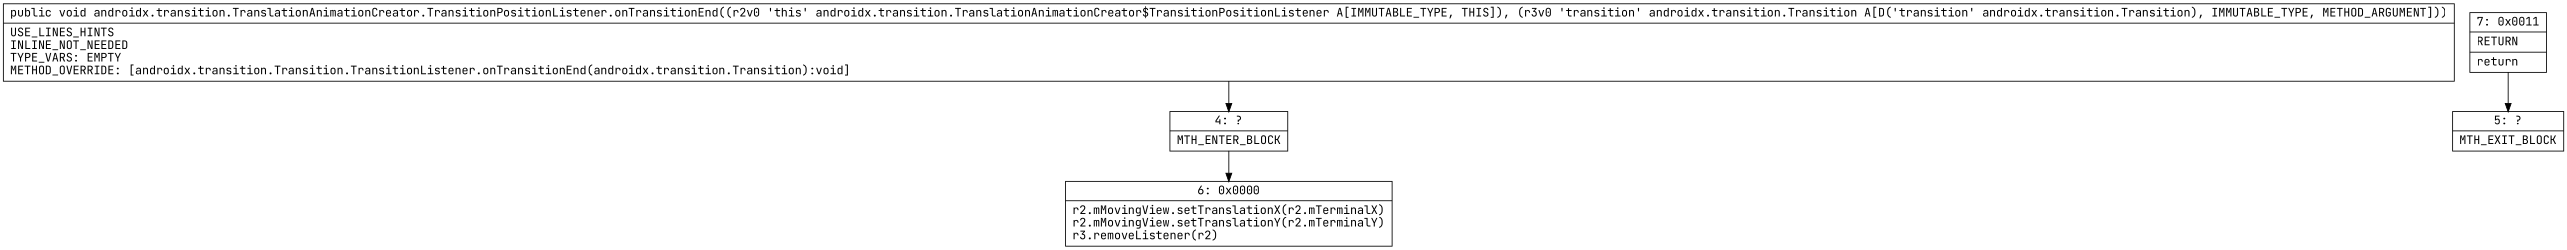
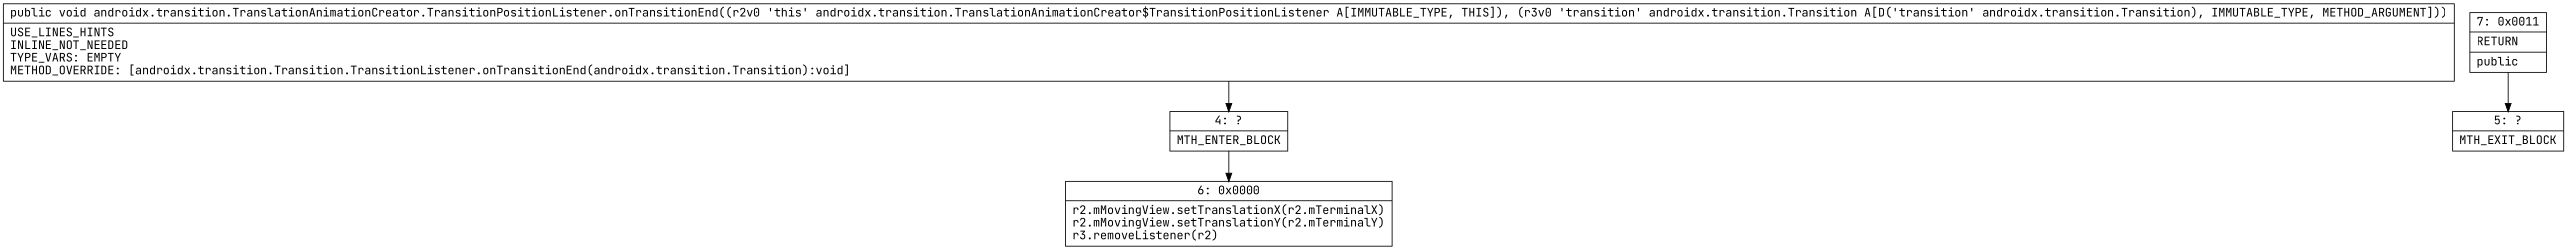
node "7: 0x0011": text "return" -> "public"
